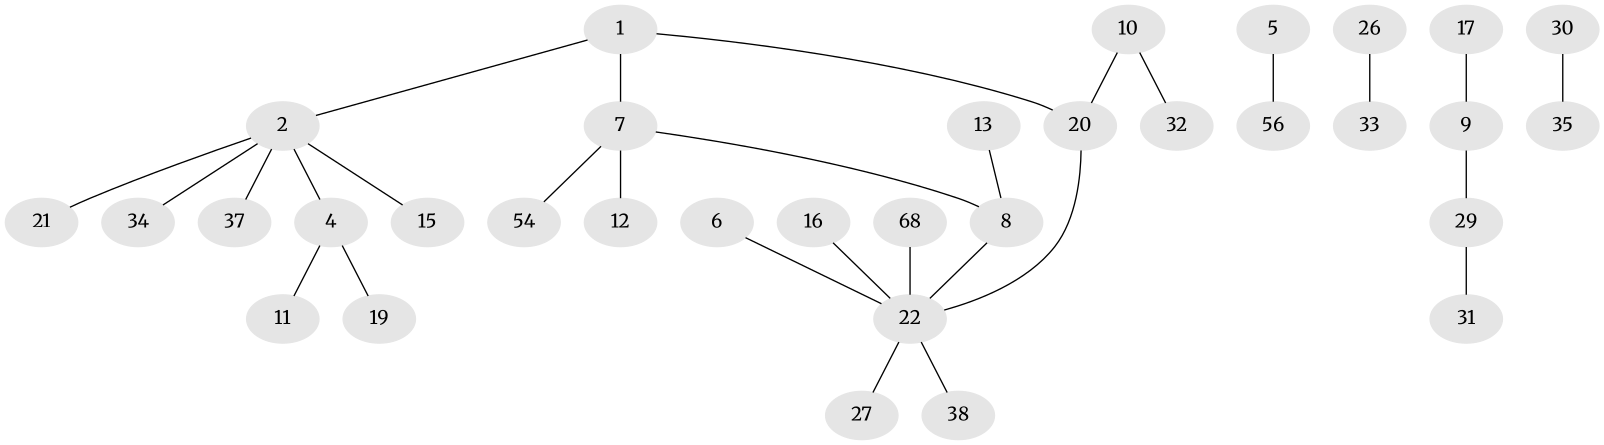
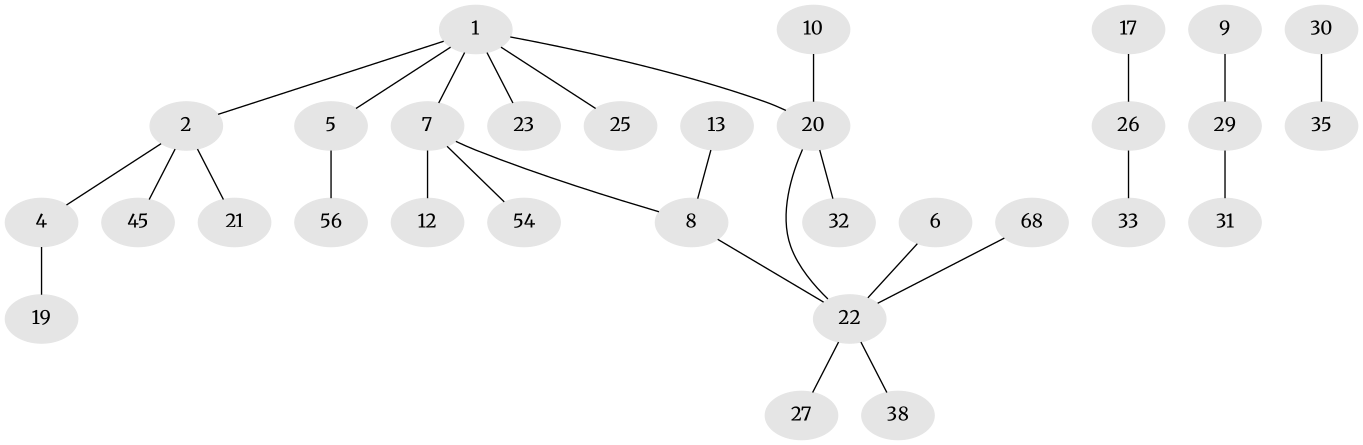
edge "1" -- "5": added
edge "10" -- "32": now "20" -- "32"
edge "17" -- "9": now "17" -- "26"
node "23": added
node "25": added
node "34": removed
node "37": removed
node "15": label "15" -> "45"
node "16": removed
node "11": removed
